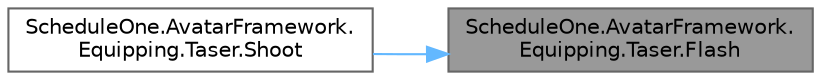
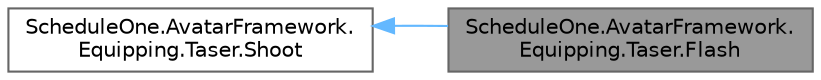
edge "ScheduleOne.AvatarFramework. Equipping.Taser.Shoot" -> "ScheduleOne.AvatarFramework. Equipping.Taser.Flash": reversed
